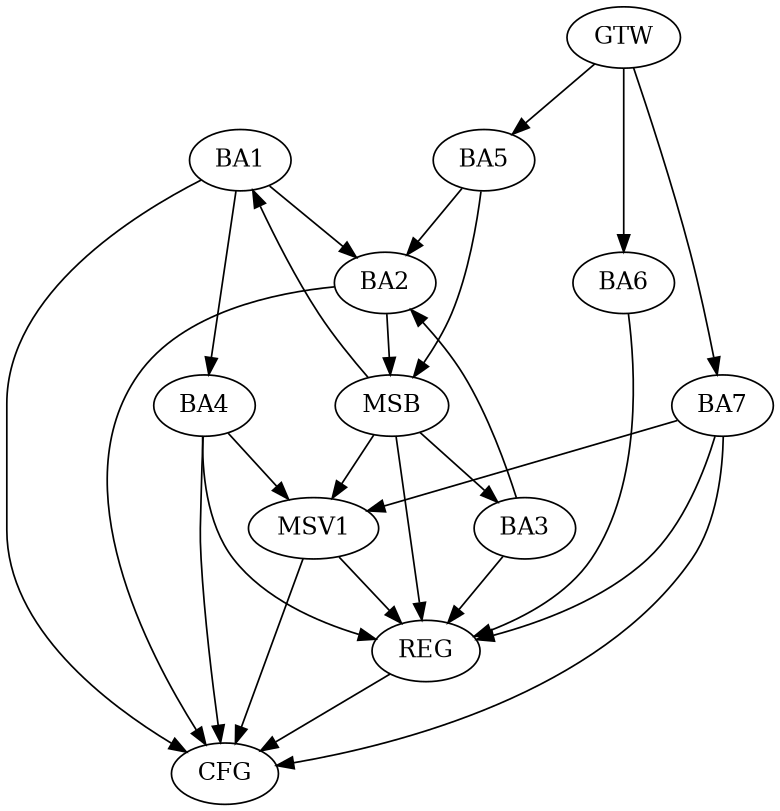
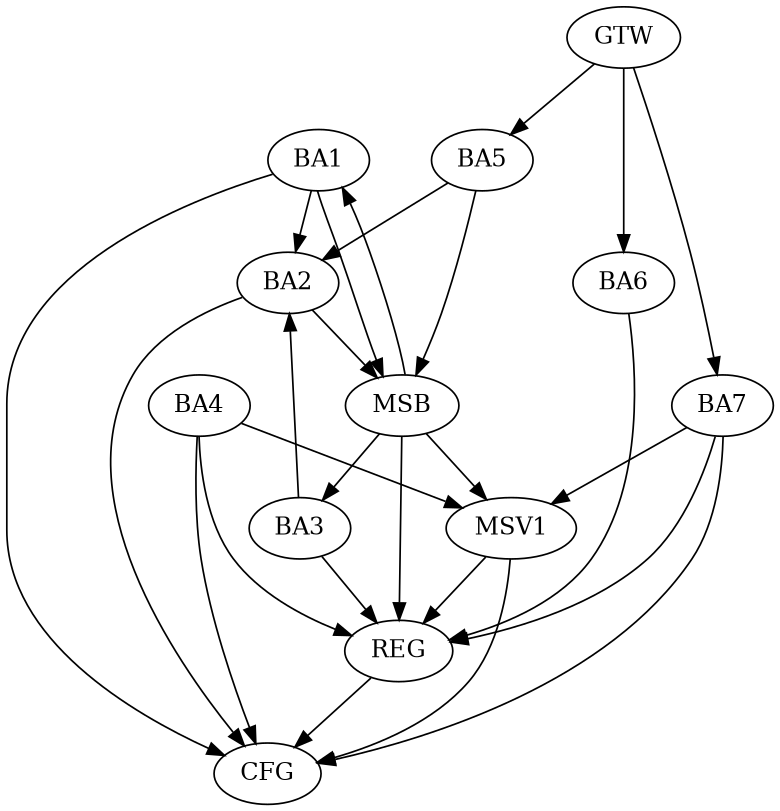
edge "BA1" -> "BA4": now "BA1" -> "MSB"
